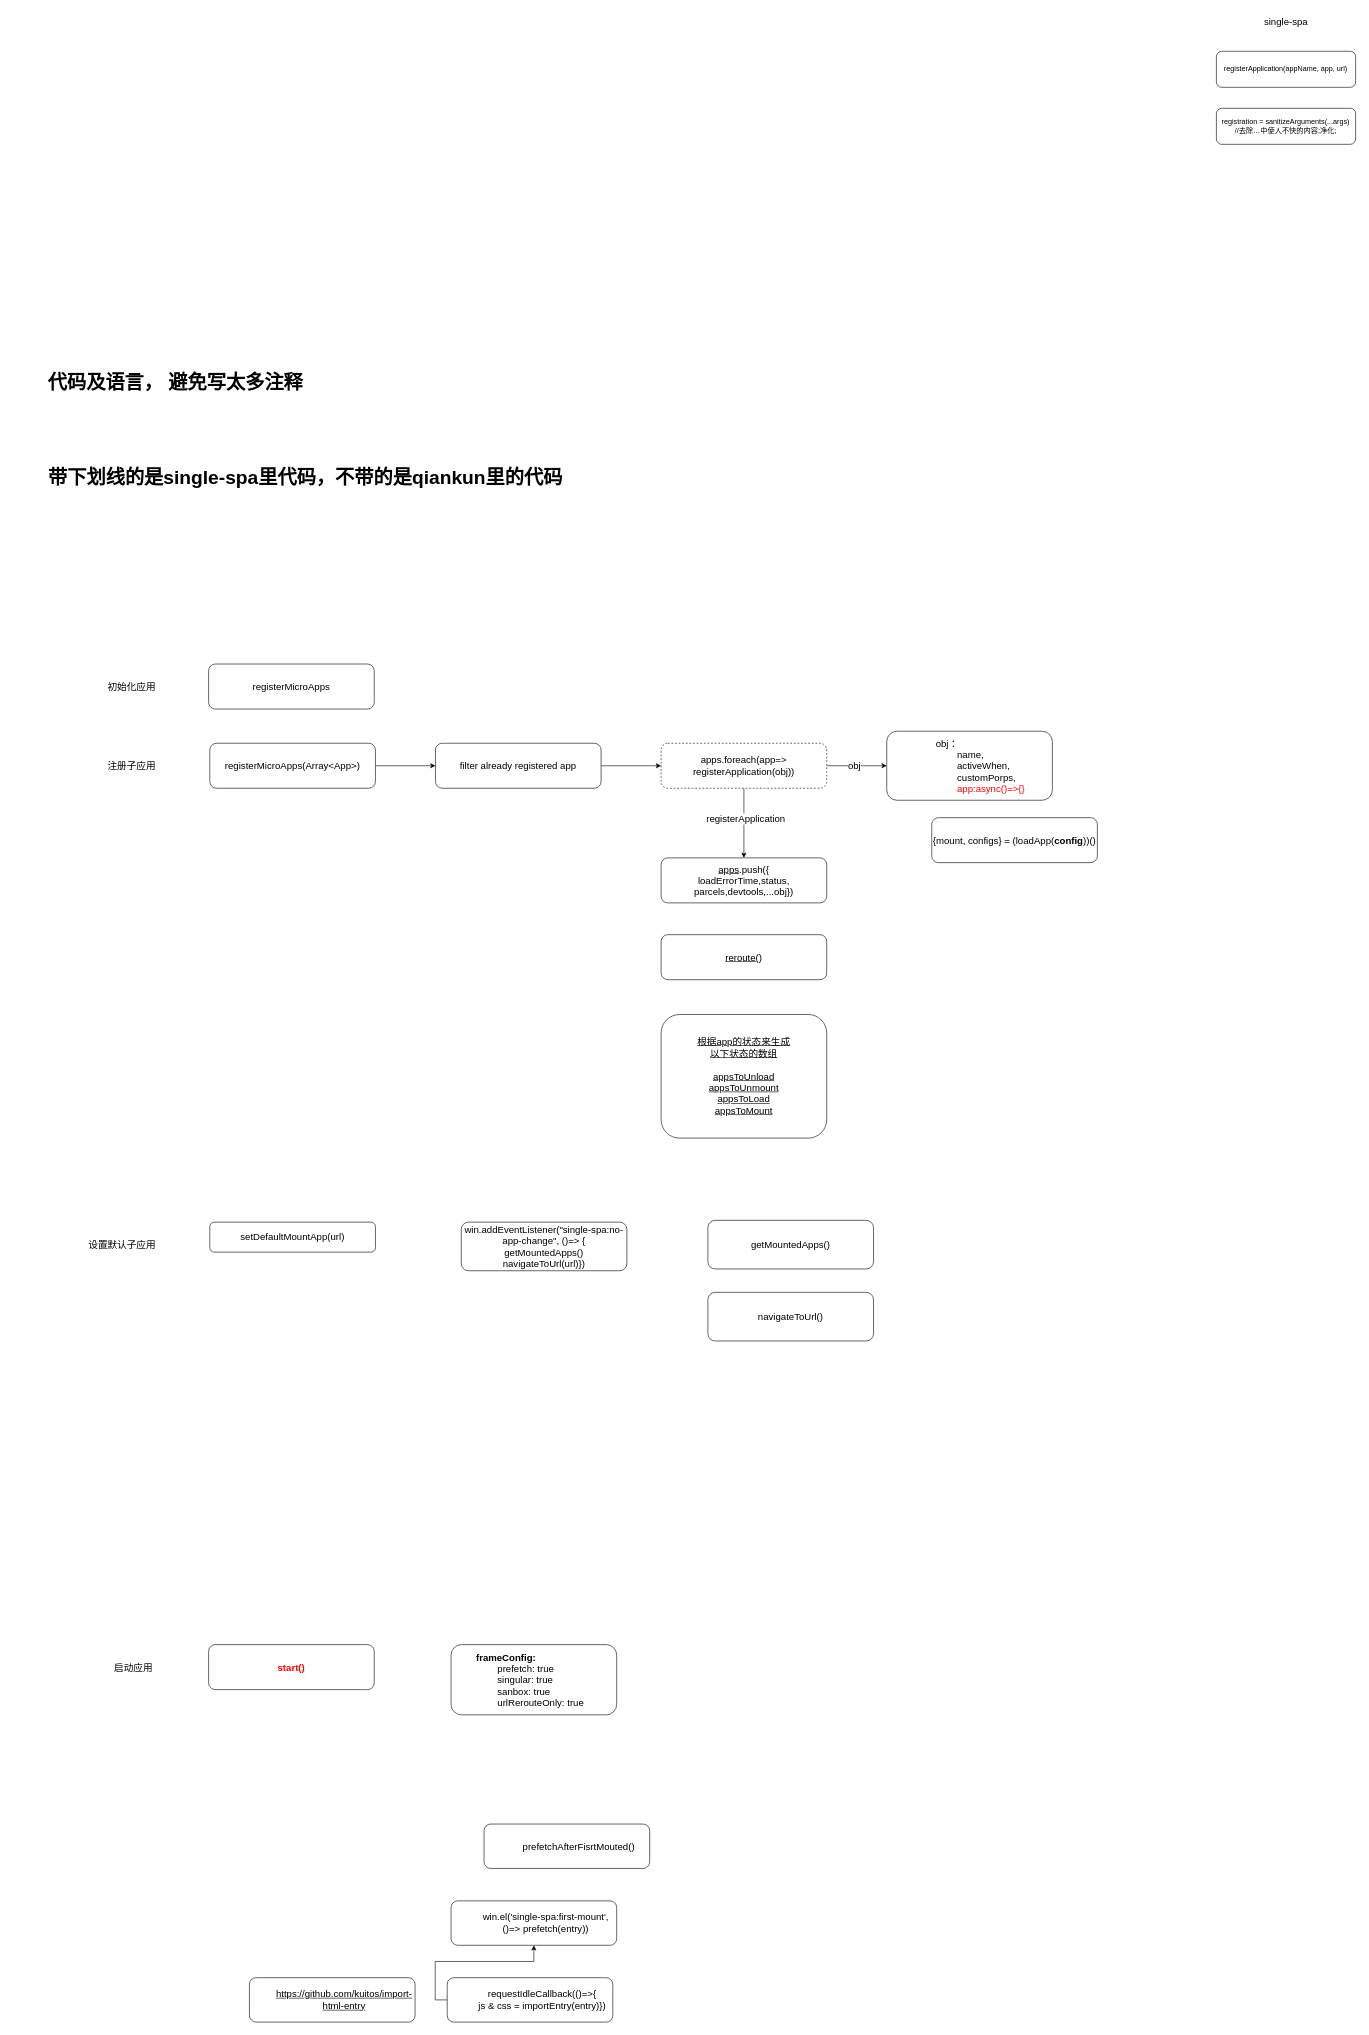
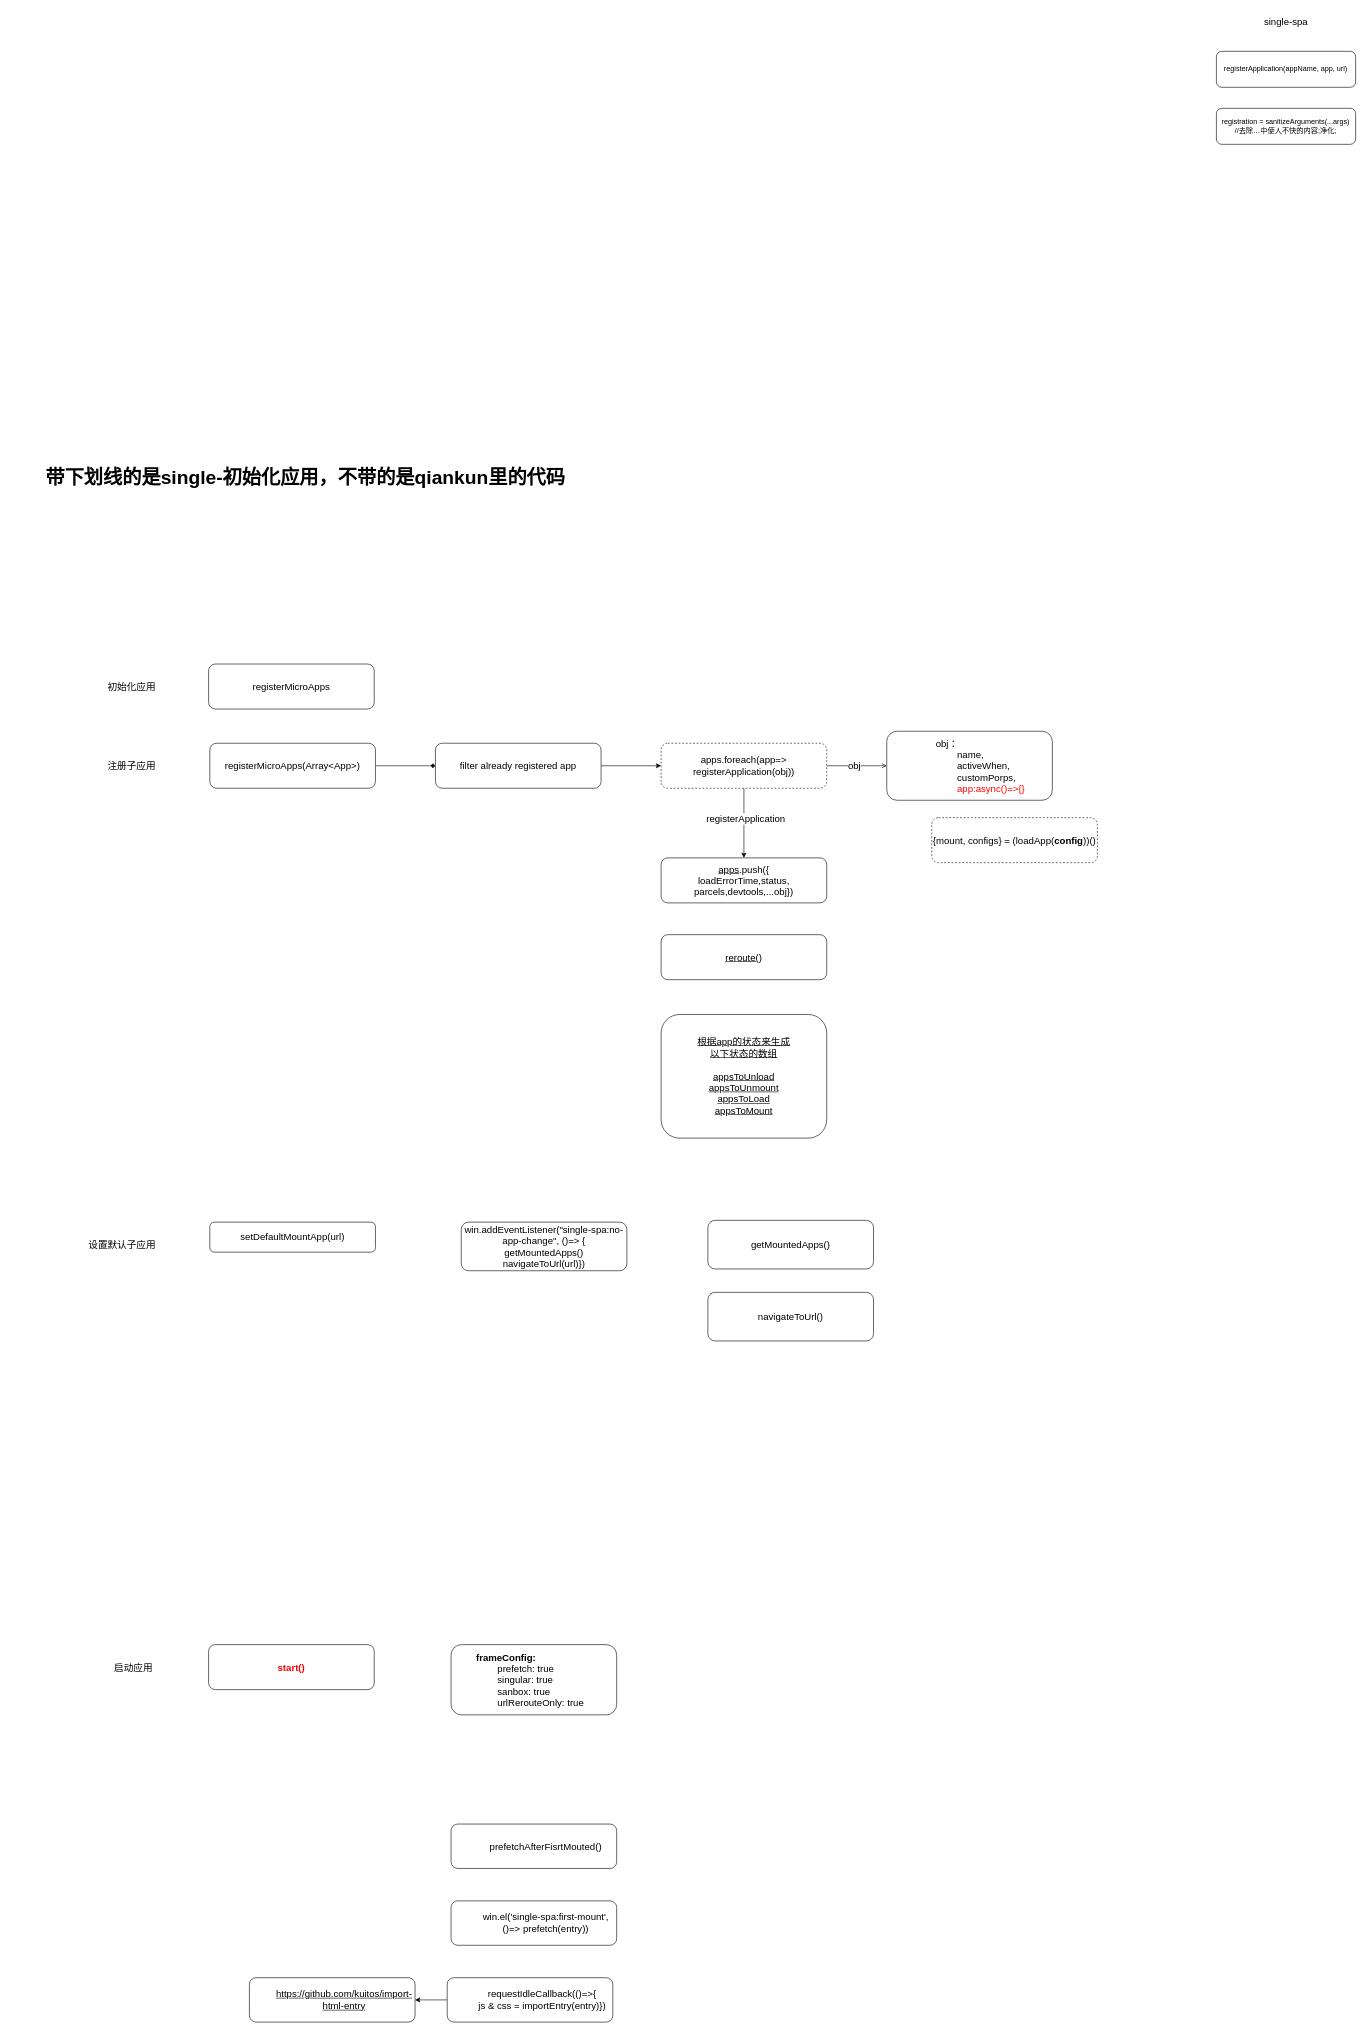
node "代码及语言， 避免写太多注释": removed
node "带下划线的是single-spa里代码，不带的是qiankun里的代码": label "带下划线的是single-spa里代码，不带的是qiankun里的代码" -> "带下划线的是single-初始化应用，不带的是qiankun里的代码"
edge "registerMicroApps(Array<App>)" -> "filter already registered app": arrowhead classic -> diamond
edge "apps.foreach(app=> registerApplication(obj))" -> "obj： name, activeWhen, customPorps, app:async()=>{}": arrowhead classic -> open
node "{mount, configs} = (loadApp(config))()": style solid -> dashed
node "prefetchAfterFisrtMouted()": moved (567, 1846) -> (534, 1846)
edge "requestIdleCallback(()=>{ js & css = importEntry(entry)})" -> "win.el('single-spa:first-mount', ()=> prefetch(entry))": now "requestIdleCallback(()=>{ js & css = importEntry(entry)})" -> "https://github.com/kuitos/import-html-entry"
